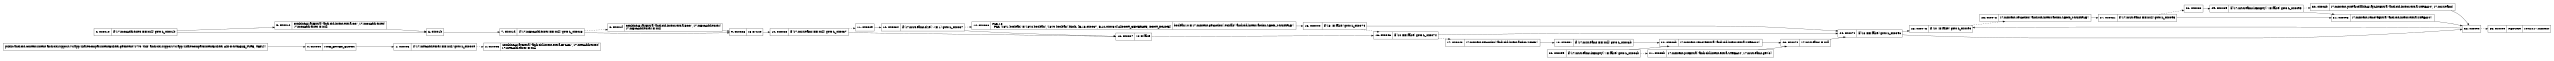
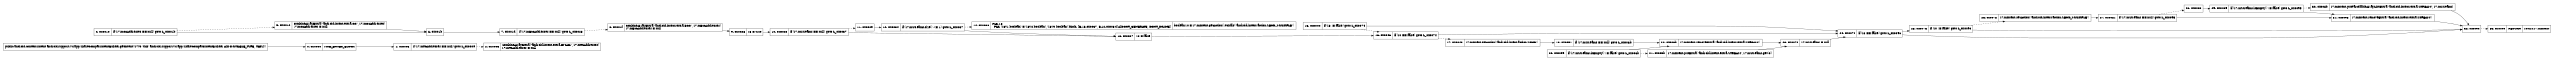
edge "14: 0x0038" -> "15: 0x0044": removed
edge "32: 0x009c" -> "25: 0x0076": reversed
edge "4: 0x0010" -> "5: 0x0012": style solid -> dashed
edge "7: 0x001d" -> "9: 0x0028": removed
